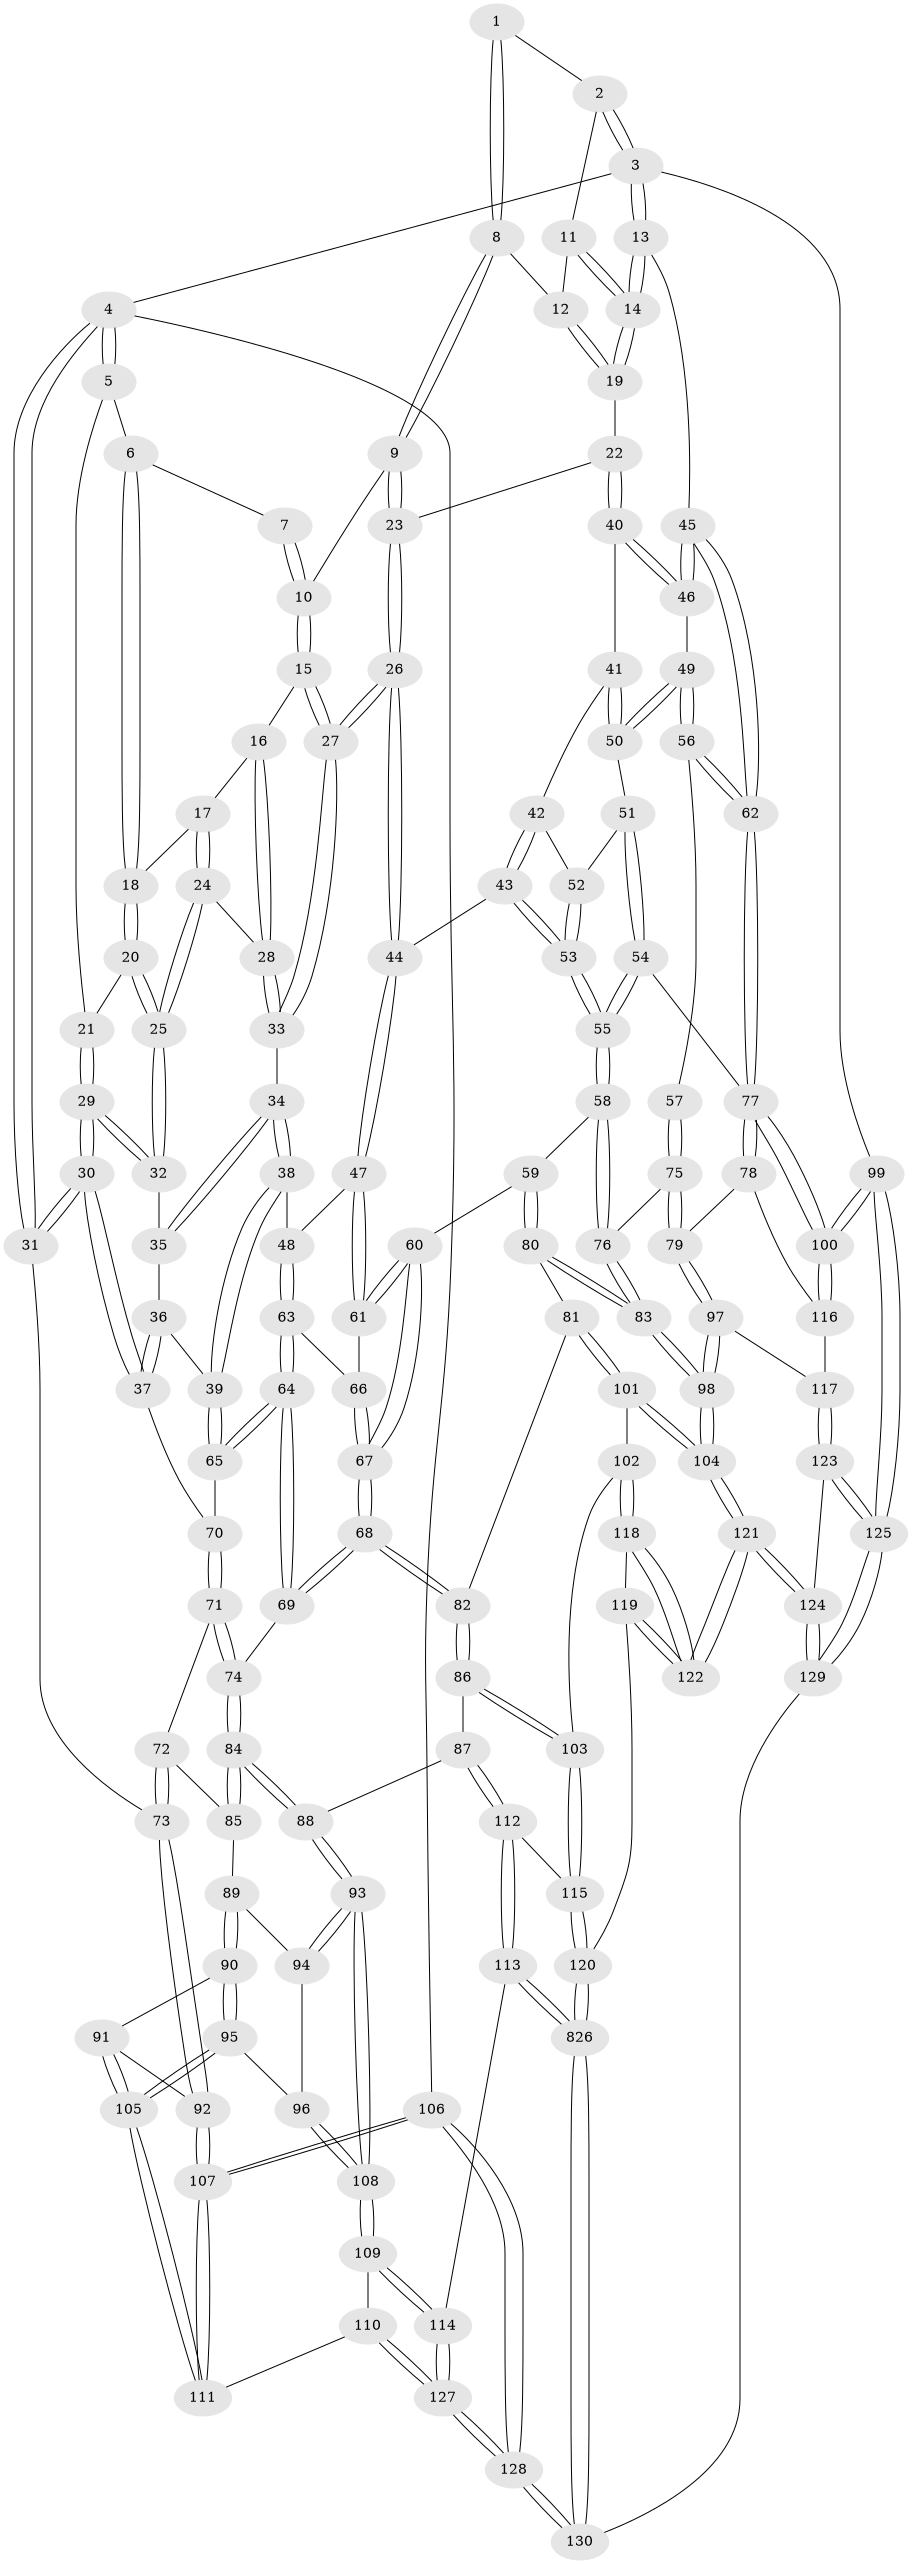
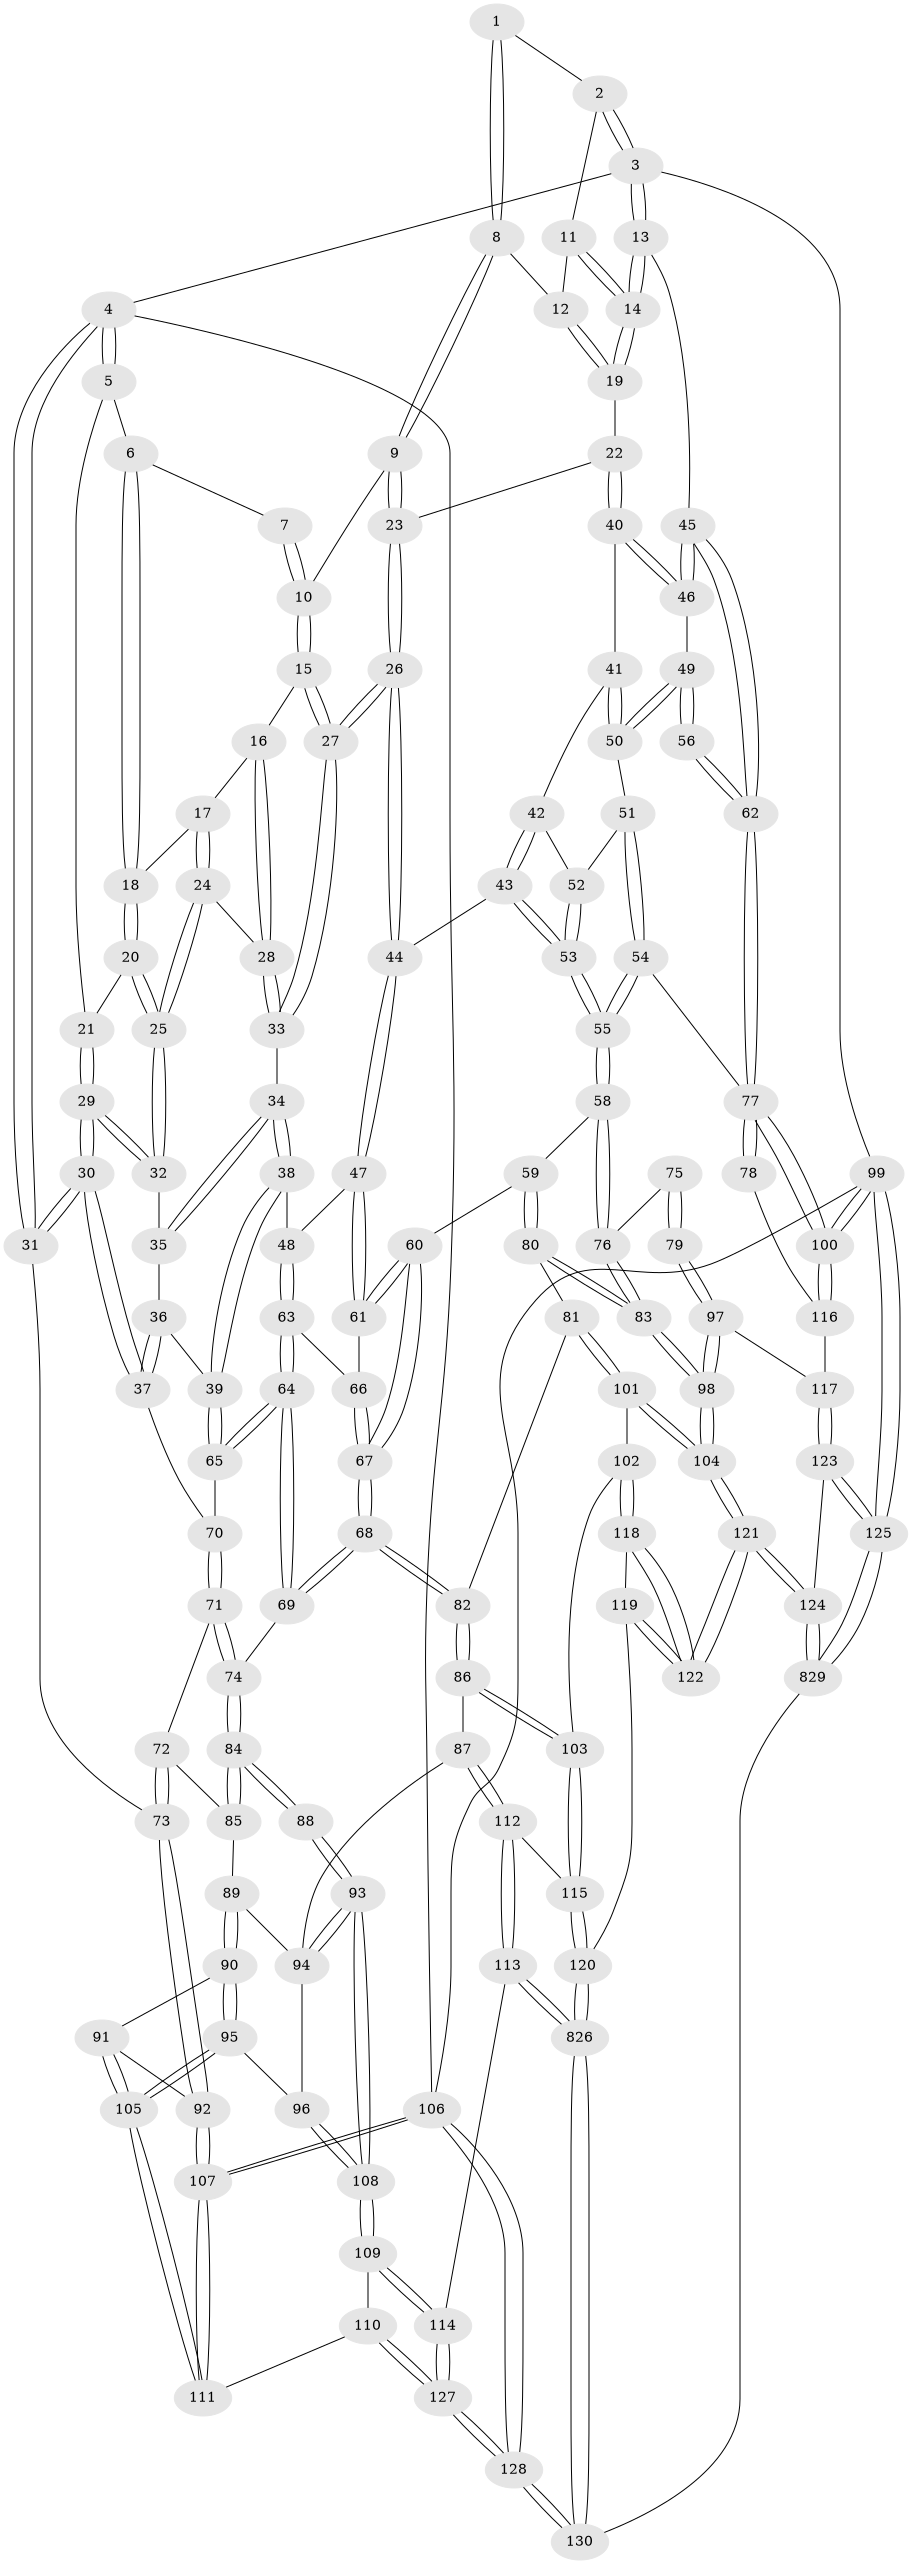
node "57": removed
edge "78" -- "79": removed
edge "99" -- "106": added
node "129": label "129" -> "829"
edge "87" -- "88": now "87" -- "94"
